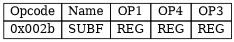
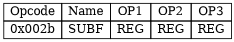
node "Opcode": text "OP4" -> "OP2"
